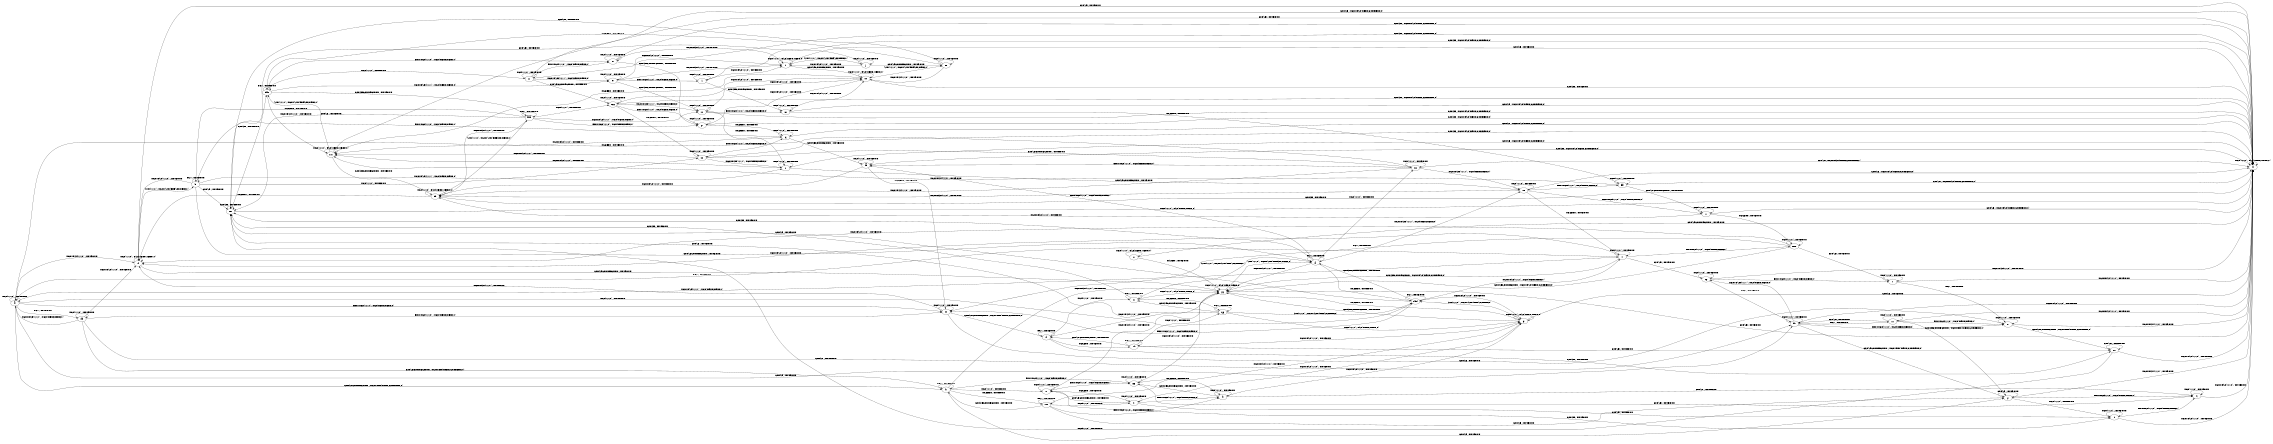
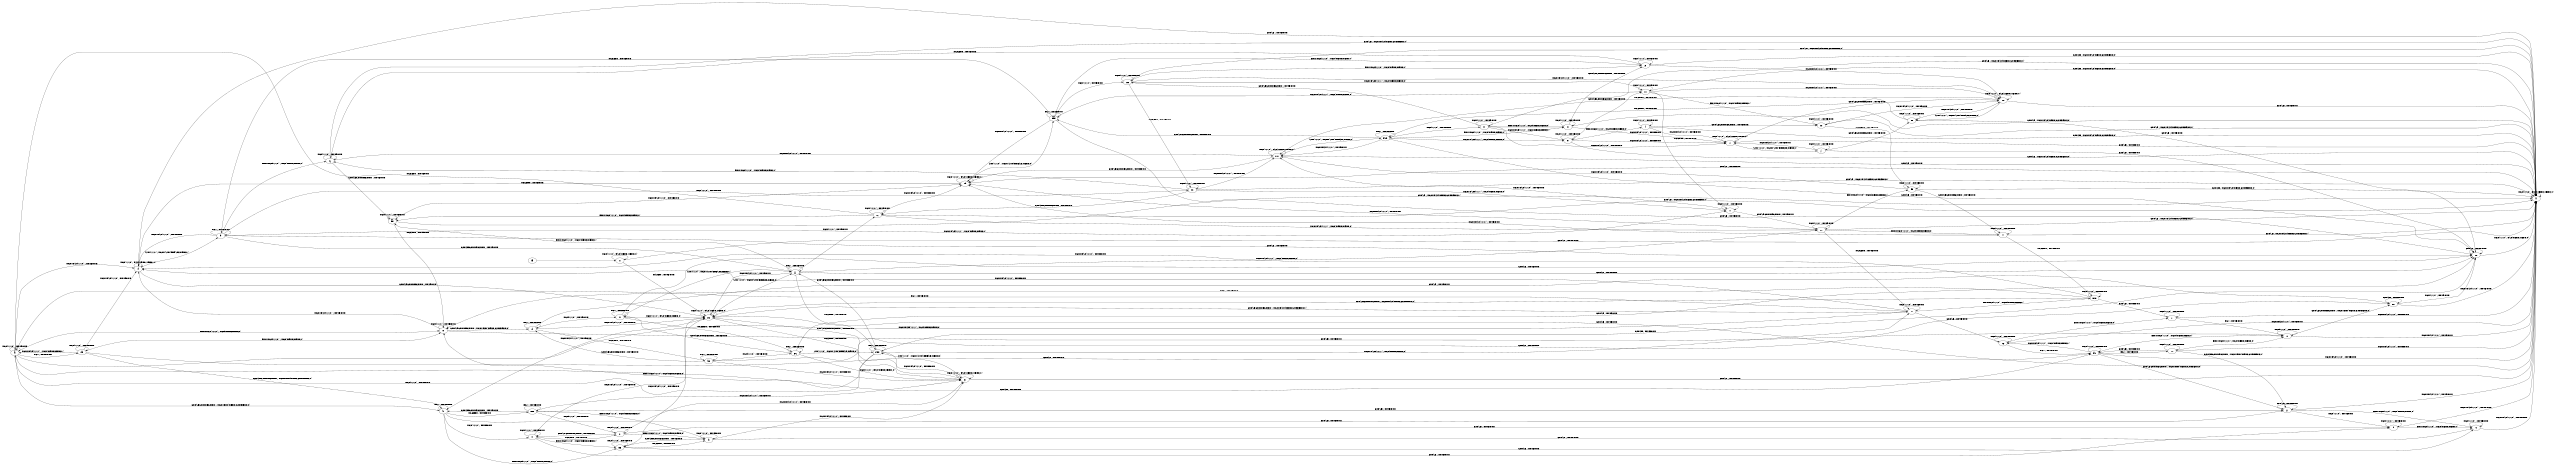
edge "z" -> "ll": removed, label "CLOSE / ACK+RST(NEXT,CURRENT,0)"
edge "xx" -> "bbb": reversed
edge "w" -> "ll": label "CLOSECONNECTION / TIMEOUT" -> "CLOSE / TIMEOUT"
node "ff": added
edge "a" -> "ddd": reversed
